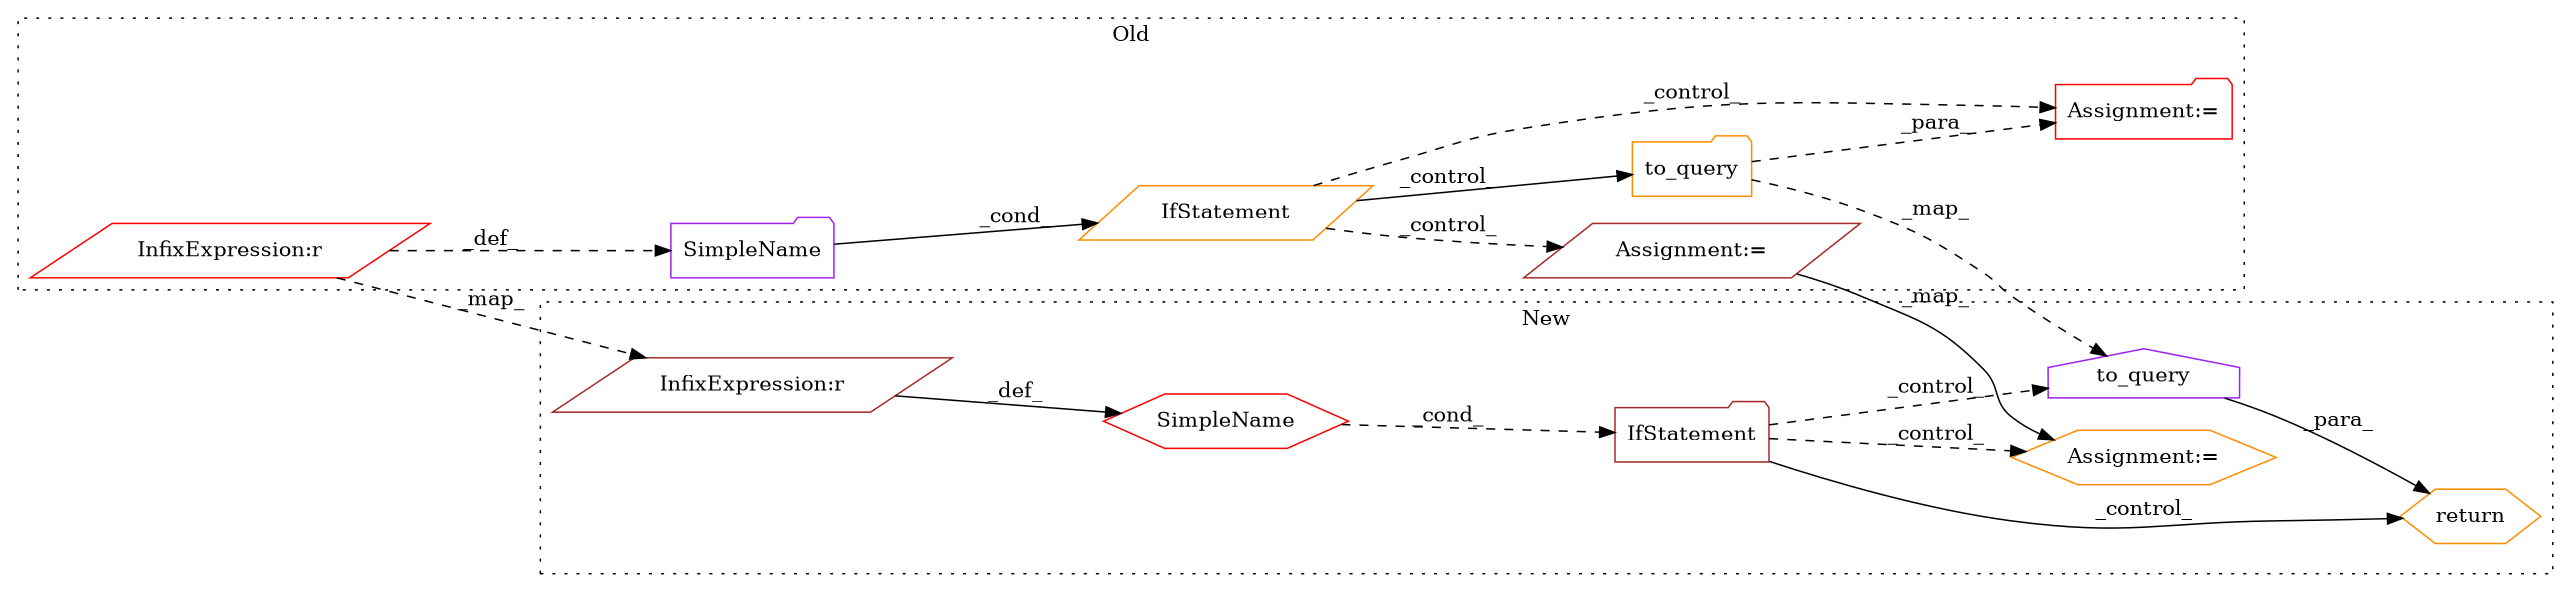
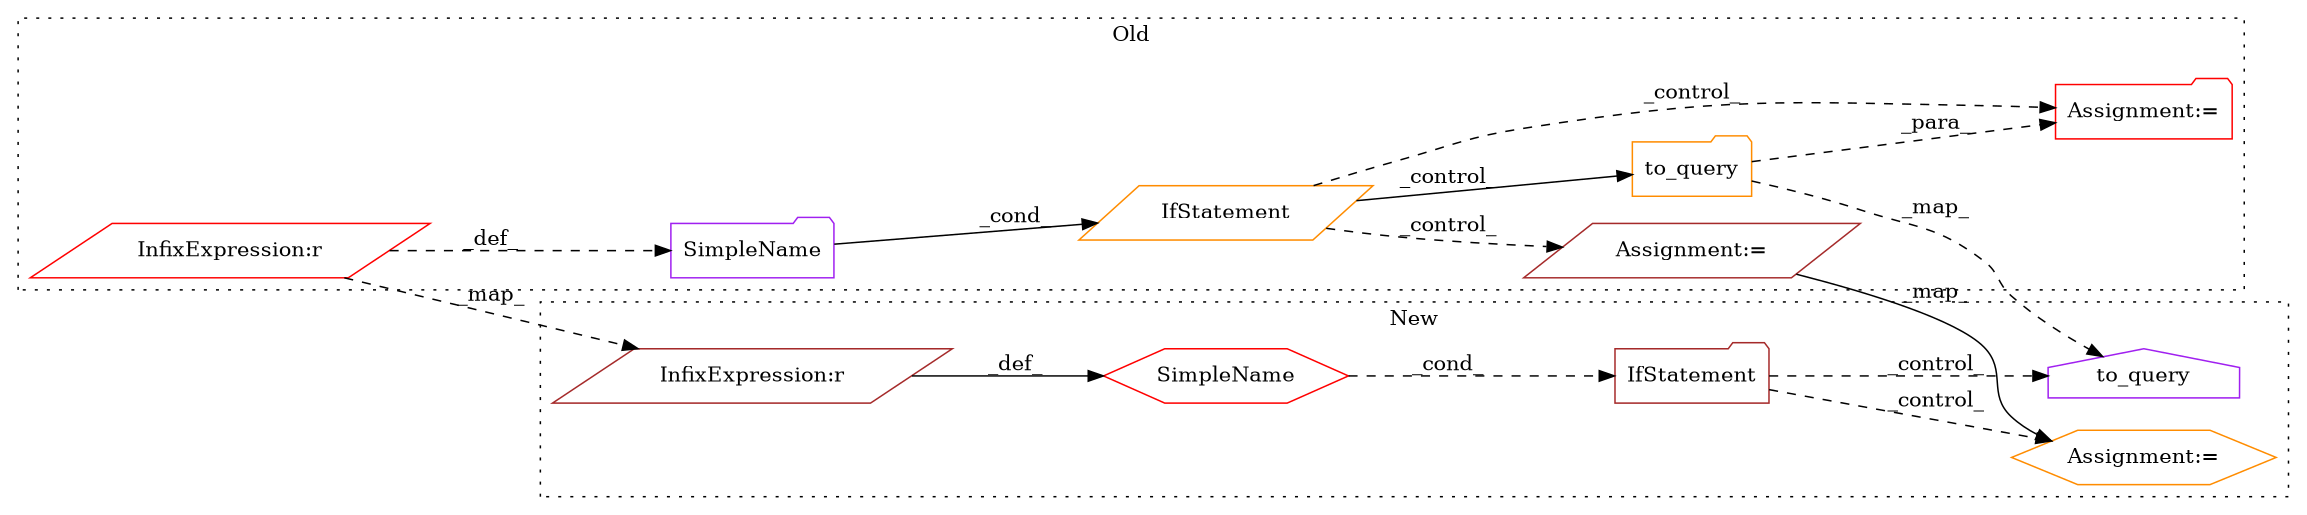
node "return": removed
